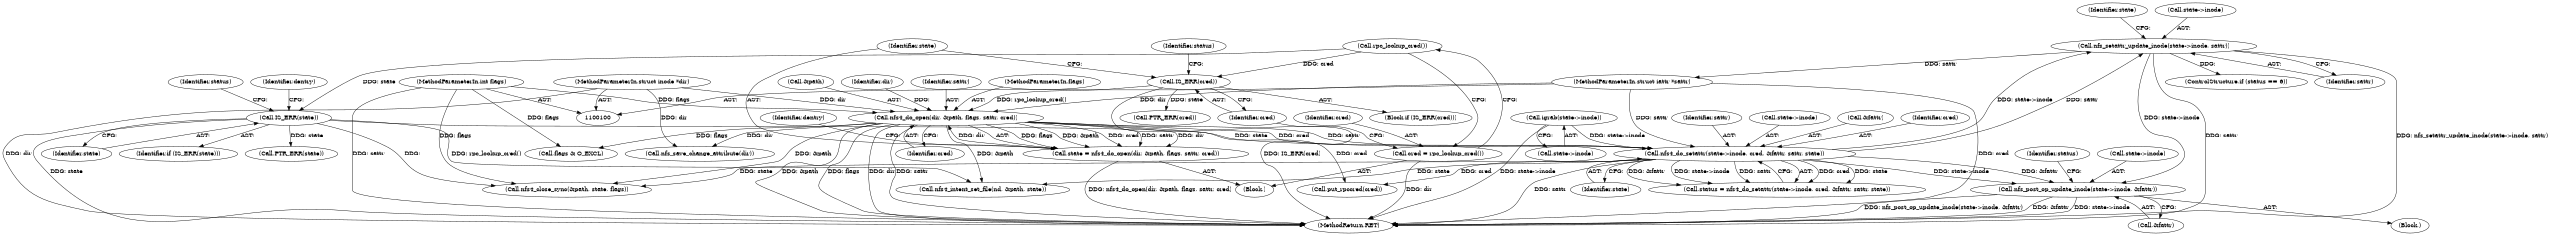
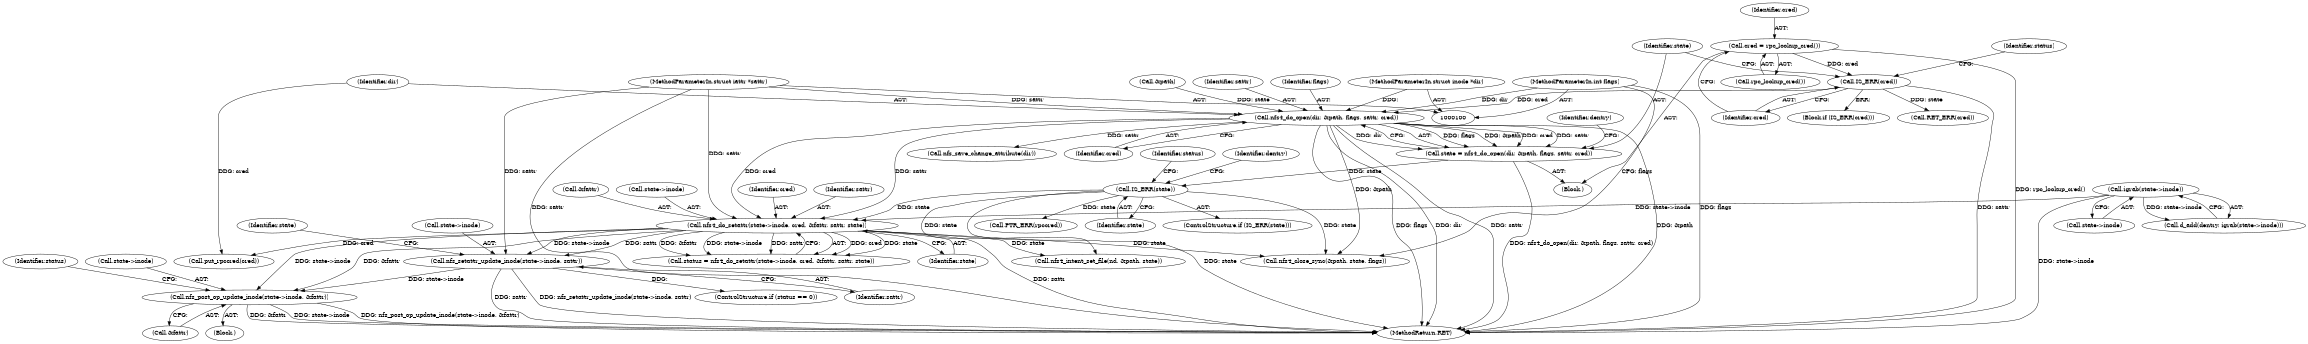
edge "(Call,rpc_lookup_cred())" -> "(Call,IS_ERR(state))": now "(Call,state = nfs4_do_open(dir, &path, flags, sattr, cred))" -> "(Call,IS_ERR(state))"
edge "(Call,rpc_lookup_cred())" -> "(Call,IS_ERR(cred))": now "(Call,cred = rpc_lookup_cred())" -> "(Call,IS_ERR(cred))"
edge "(Call,nfs_setattr_update_inode(state->inode, sattr))" -> "(MethodParameterIn,struct iattr *sattr)": reversed
node "(MethodParameterIn,flags)": label "(MethodParameterIn,flags)" -> "(Identifier,flags)"
node "(ControlStructure,if (status == 6))": label "(ControlStructure,if (status == 6))" -> "(ControlStructure,if (status == 0))"
edge "(MethodParameterIn,int flags)" -> "(Call,nfs4_do_open(dir, &path, flags, sattr, cred))": label "DDG: flags" -> "DDG: dir"
edge "(MethodParameterIn,struct inode *dir)" -> "(Call,nfs4_do_open(dir, &path, flags, sattr, cred))": label "DDG: dir" -> "DDG: "
edge "(Call,&path)" -> "(Call,nfs4_do_open(dir, &path, flags, sattr, cred))": label "AST: " -> "DDG: state"
edge "(Identifier,dir)" -> "(Call,nfs4_do_open(dir, &path, flags, sattr, cred))": label "DDG: " -> "AST: "
edge "(Call,IS_ERR(cred))" -> "(Call,nfs4_do_open(dir, &path, flags, sattr, cred))": label "DDG: rpc_lookup_cred()" -> "DDG: cred"
edge "(MethodParameterIn,struct iattr *sattr)" -> "(Call,nfs4_do_open(dir, &path, flags, sattr, cred))": label "DDG: dir" -> "DDG: sattr"
edge "(Call,IS_ERR(cred))" -> "(Block,if (IS_ERR(cred)))": label "AST: " -> "ERR: "
edge "(Call,rpc_lookup_cred())" -> "(Call,cred = rpc_lookup_cred())": label "CFG: " -> "AST: "
edge "(Call,cred = rpc_lookup_cred())" -> "(Call,rpc_lookup_cred())": label "CFG: " -> "AST: "
edge "(MethodParameterIn,struct inode *dir)" -> "(Call,nfs_save_change_attribute(dir))": removed, label "DDG: dir"
node "1100100": label "1100100" -> "1000100"
node "(Call,PTR_ERR(cred))": label "(Call,PTR_ERR(cred))" -> "(Call,RET_ERR(cred))"
edge "(Call,nfs4_do_open(dir, &path, flags, sattr, cred))" -> "(Call,put_rpccred(cred))": now "(Identifier,dir)" -> "(Call,put_rpccred(cred))"
edge "(MethodParameterIn,int flags)" -> "(Call,nfs4_close_sync(&path, state, flags))": label "DDG: flags" -> "CFG: flags"
edge "(Call,nfs4_do_open(dir, &path, flags, sattr, cred))" -> "(Call,nfs_save_change_attribute(dir))": label "DDG: dir" -> "DDG: sattr"
edge "(Call,state = nfs4_do_open(dir, &path, flags, sattr, cred))" -> "(Call,nfs4_do_open(dir, &path, flags, sattr, cred))": label "DDG: dir" -> "CFG: "
edge "(Call,nfs4_do_open(dir, &path, flags, sattr, cred))" -> "(Call,nfs4_intent_set_file(nd, &path, state))": removed, label "DDG: &path"
node "(Identifier,if (IS_ERR(state)))": label "(Identifier,if (IS_ERR(state)))" -> "(ControlStructure,if (IS_ERR(state)))"
node "(Call,PTR_ERR(state))": label "(Call,PTR_ERR(state))" -> "(Call,PTR_ERR(rpccred))"
edge "(MethodParameterIn,int flags)" -> "(MethodReturn,RET)": label "DDG: sattr" -> "DDG: flags"
edge "(Call,IS_ERR(state))" -> "(Call,nfs4_close_sync(&path, state, flags))": label "DDG: " -> "DDG: state"
edge "(Call,IS_ERR(state))" -> "(Call,nfs4_intent_set_file(nd, &path, state))": label "DDG: rpc_lookup_cred()" -> "DDG: state"
node "(Call,flags & O_EXCL)": removed
edge "(Call,IS_ERR(cred))" -> "(MethodReturn,RET)": label "DDG: IS_ERR(cred)" -> "DDG: sattr"
edge "(MethodParameterIn,struct iattr *sattr)" -> "(MethodReturn,RET)": label "DDG: cred" -> "DDG: sattr"
edge "(Call,cred = rpc_lookup_cred())" -> "(MethodReturn,RET)": label "DDG: dir" -> "DDG: rpc_lookup_cred()"
edge "(MethodParameterIn,struct inode *dir)" -> "(MethodReturn,RET)": removed, label "DDG: dir"
node "(Call,d_add(dentry, igrab(state->inode)))": added
